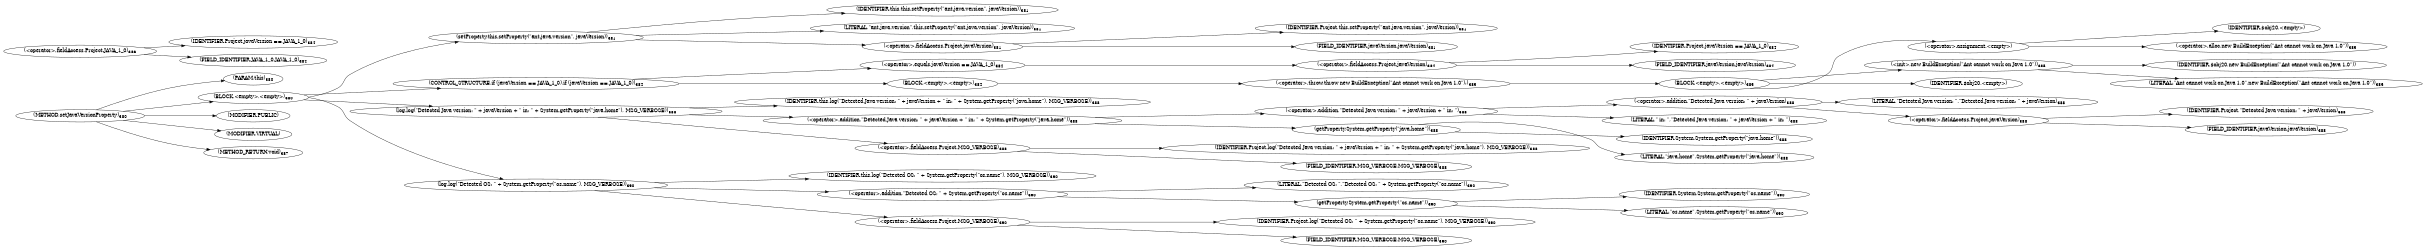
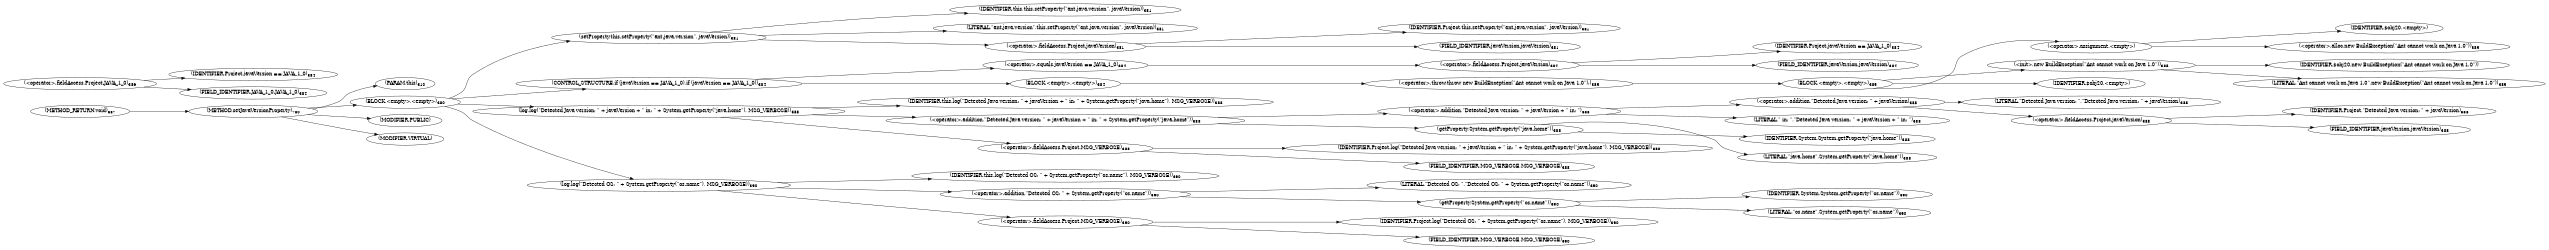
node "(PARAM,this)": text "380" -> "310"
node "(METHOD,setJavaVersionProperty)": text "380" -> "780"
edge "(METHOD,setJavaVersionProperty)" -> "(METHOD_RETURN,void)": reversed
